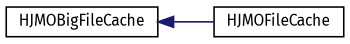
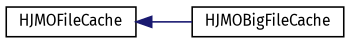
edge "HJMOFileCache" -> "HJMOBigFileCache": reversed
